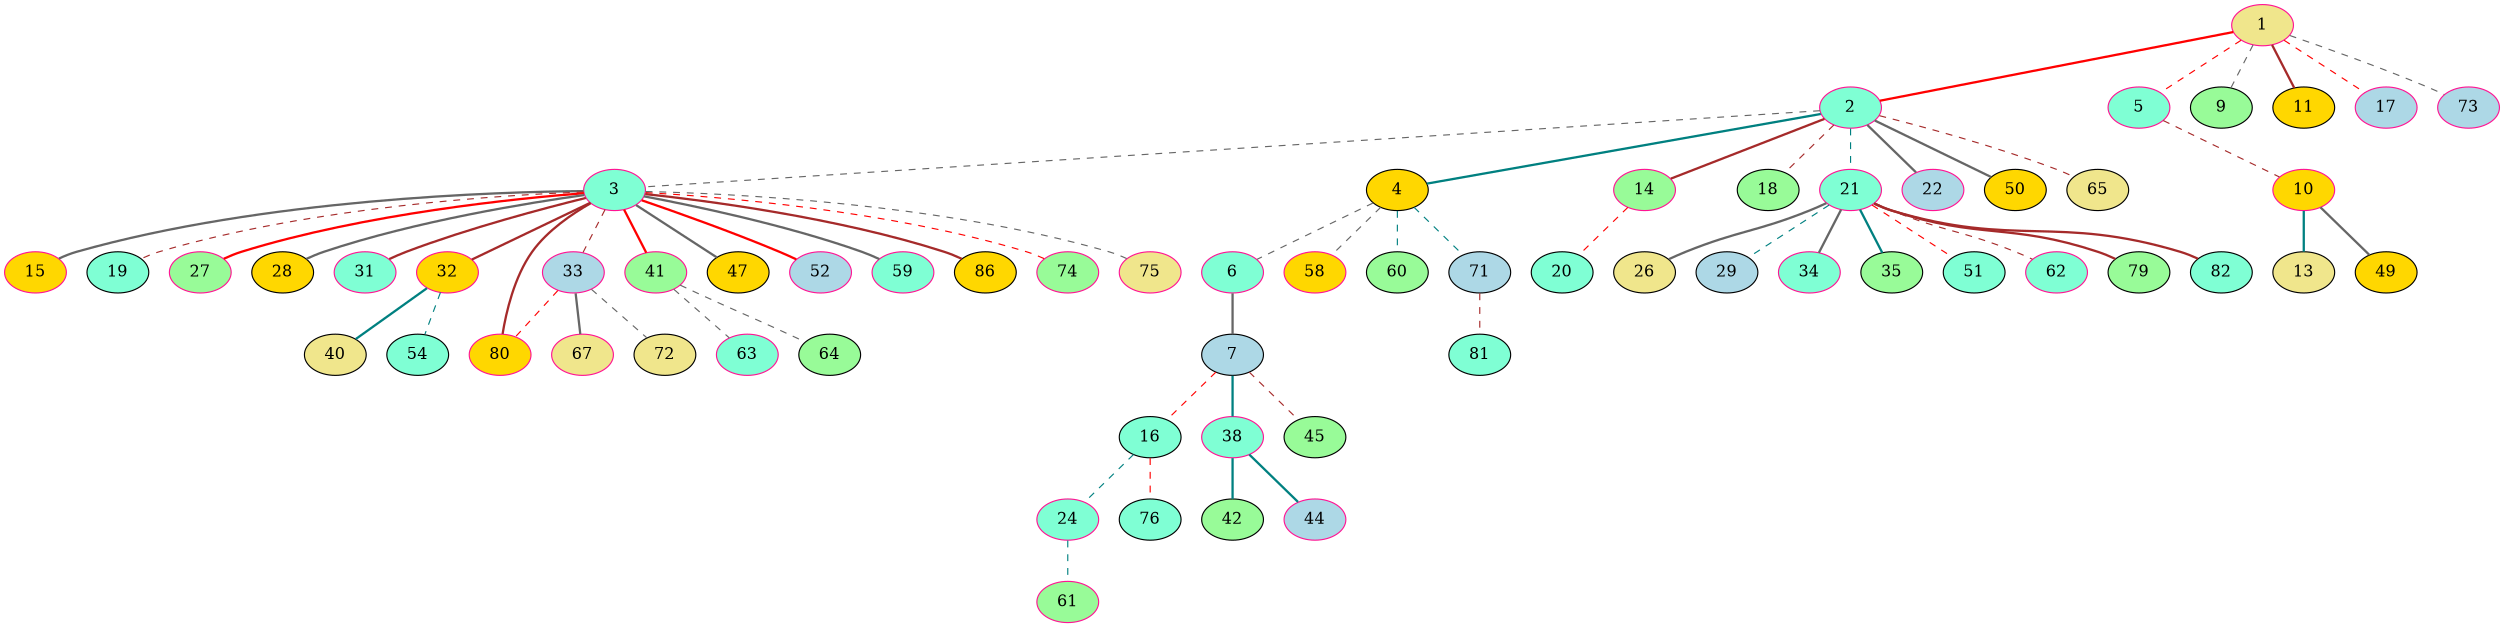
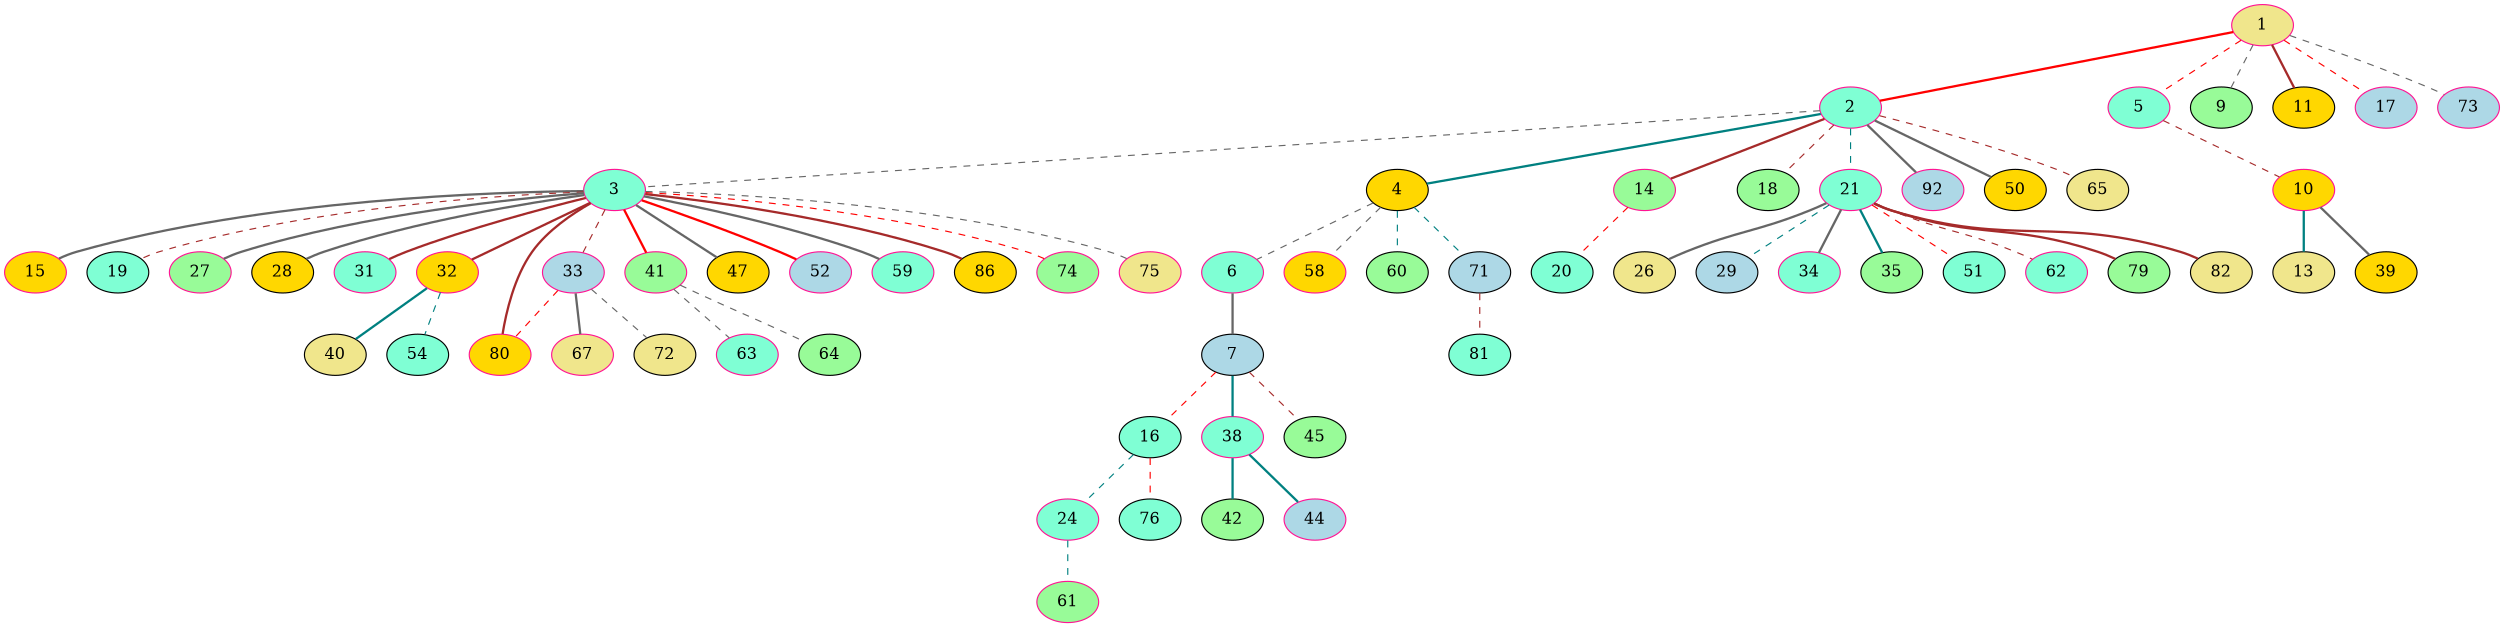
node "22": label "22" -> "92"
edge "3" -- "27": color red -> gray40
node "82": fillcolor aquamarine -> khaki
node "49": label "49" -> "39"
